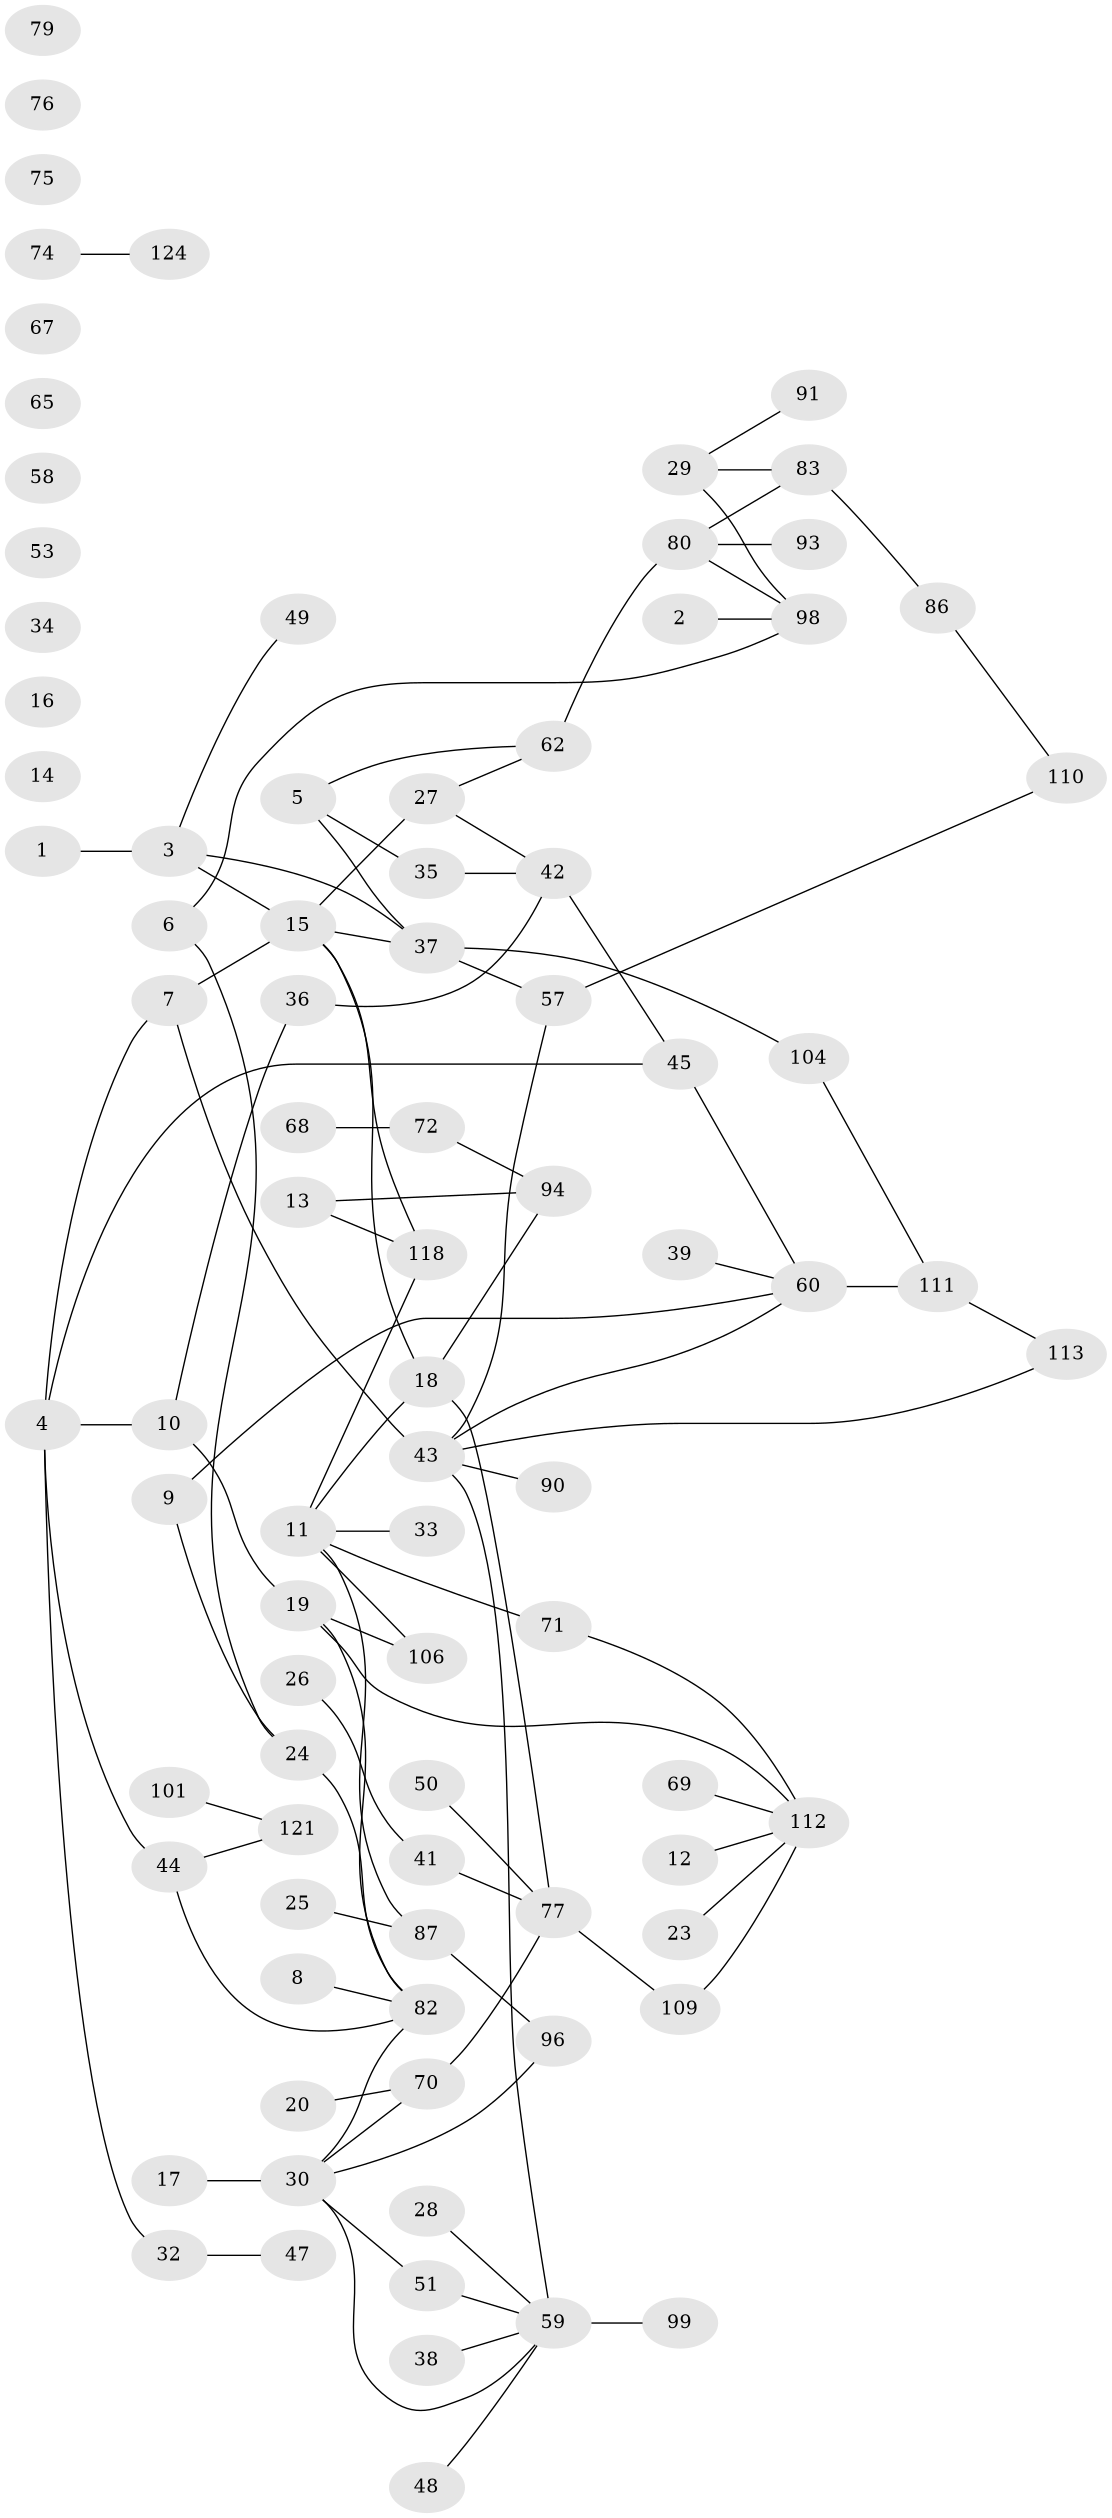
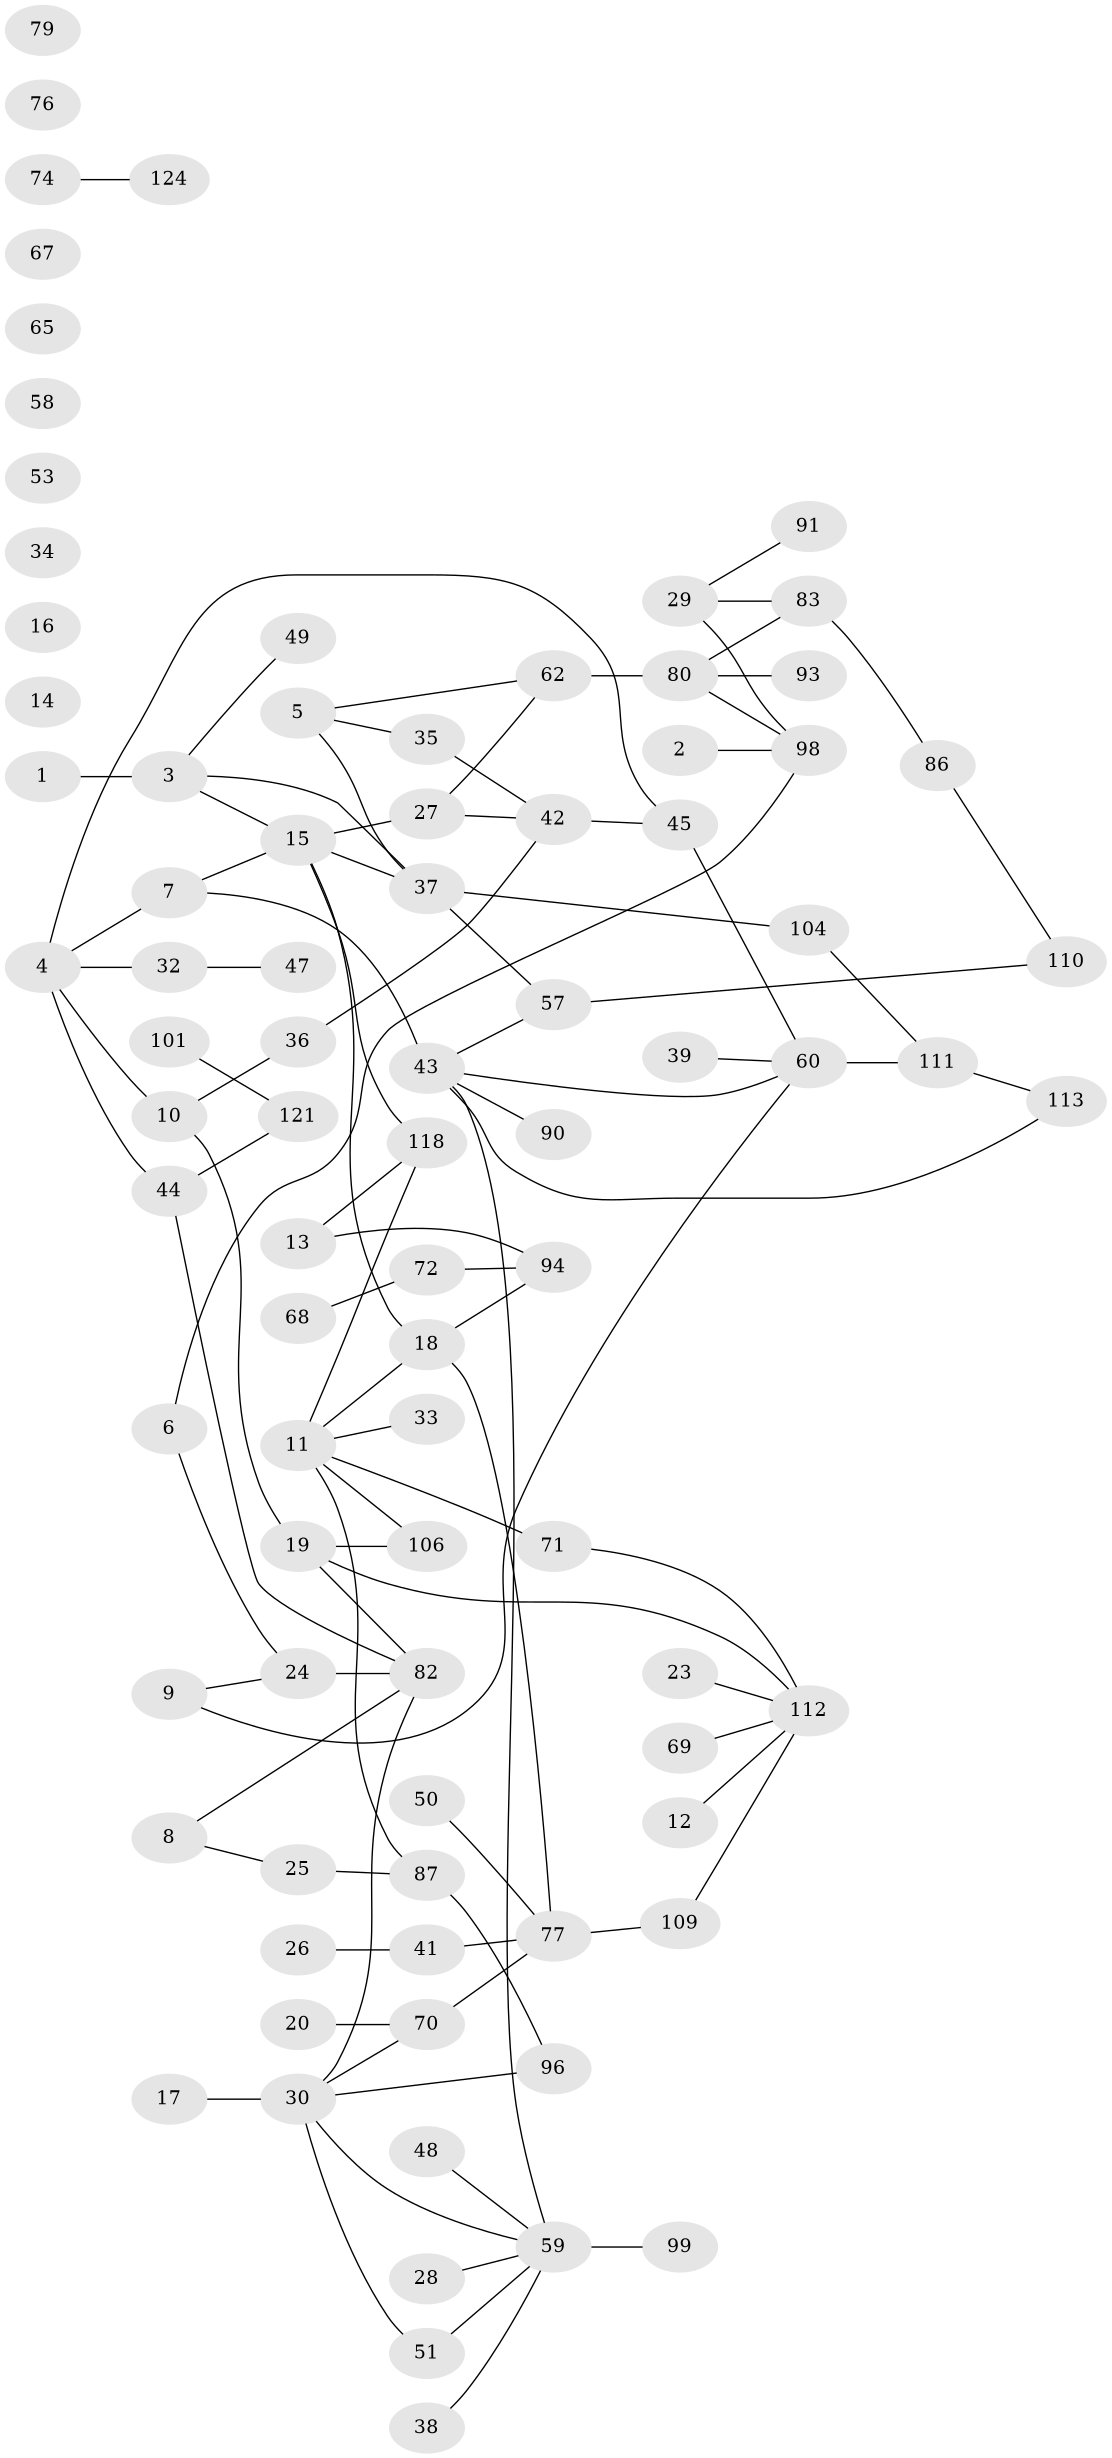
node "75": removed
edge "8" -- "25": added
